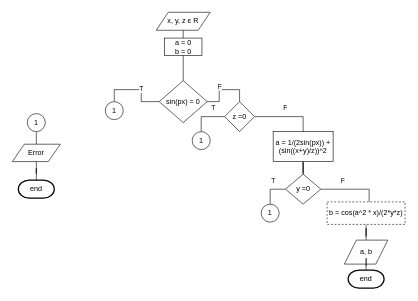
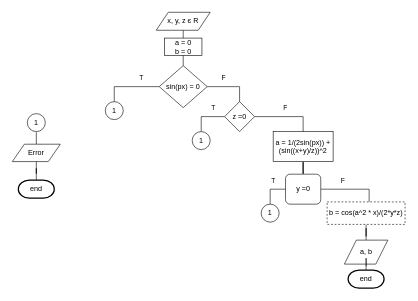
node "sin(px) = 0": moved (183, 102) -> (183, 87)
node "y =0": shape diamond -> rounded rectangle
